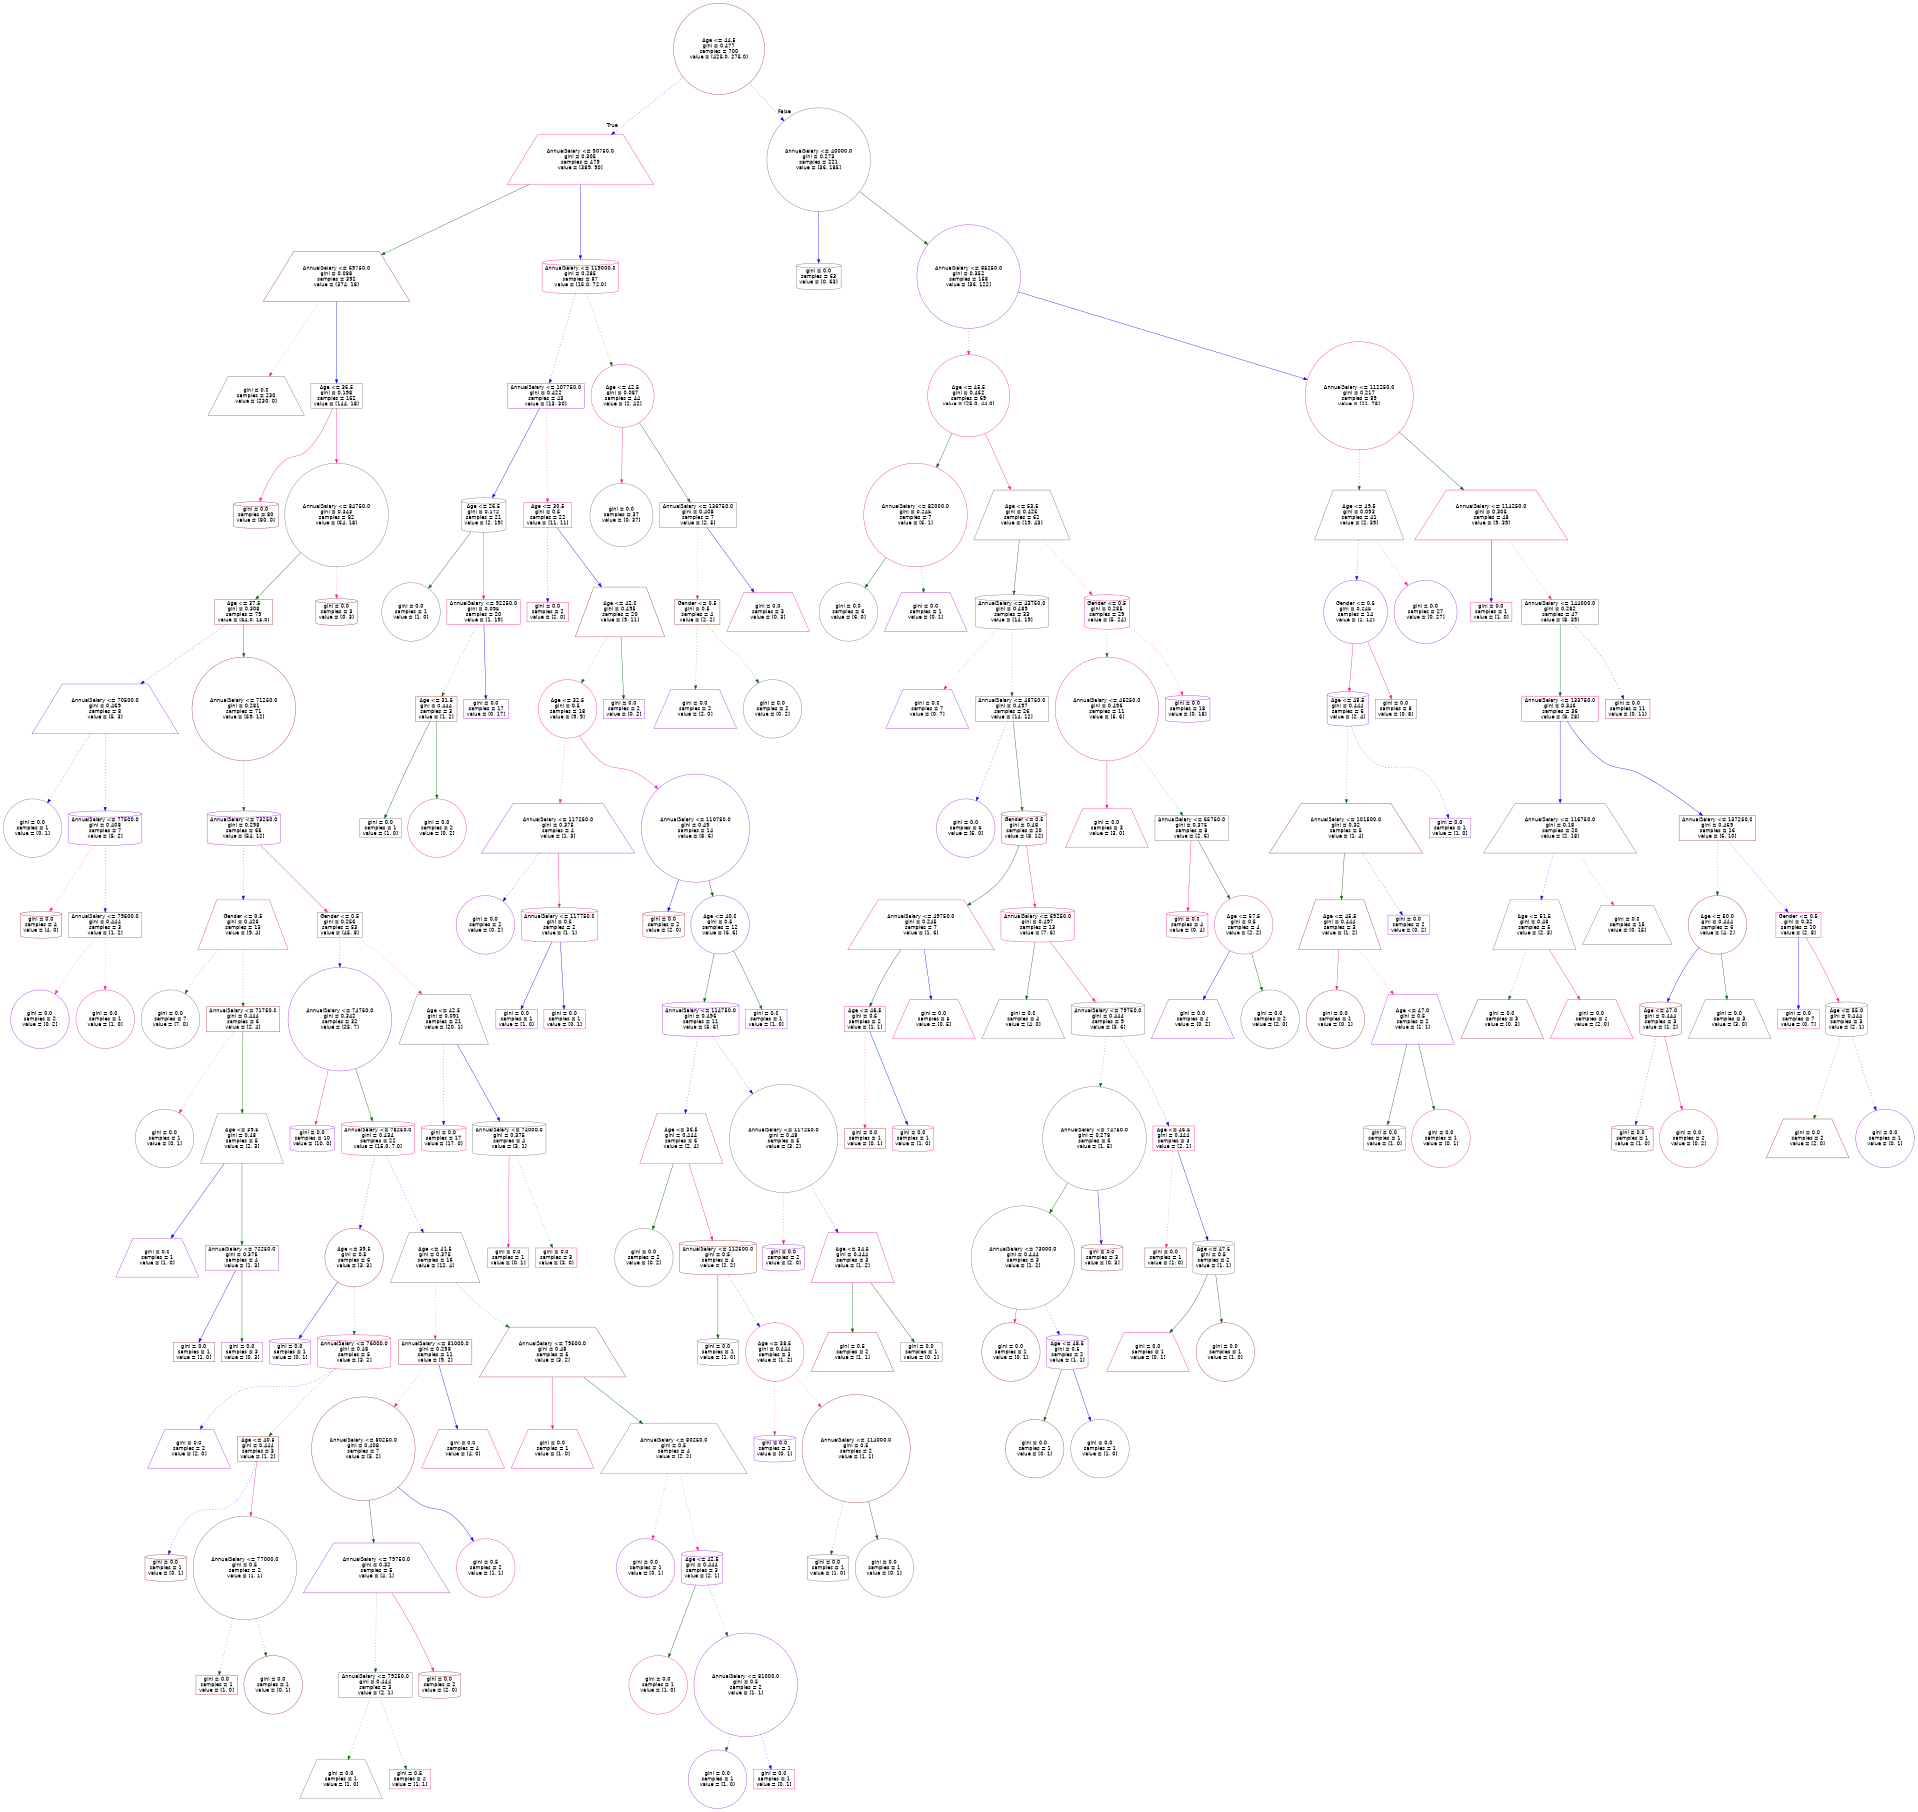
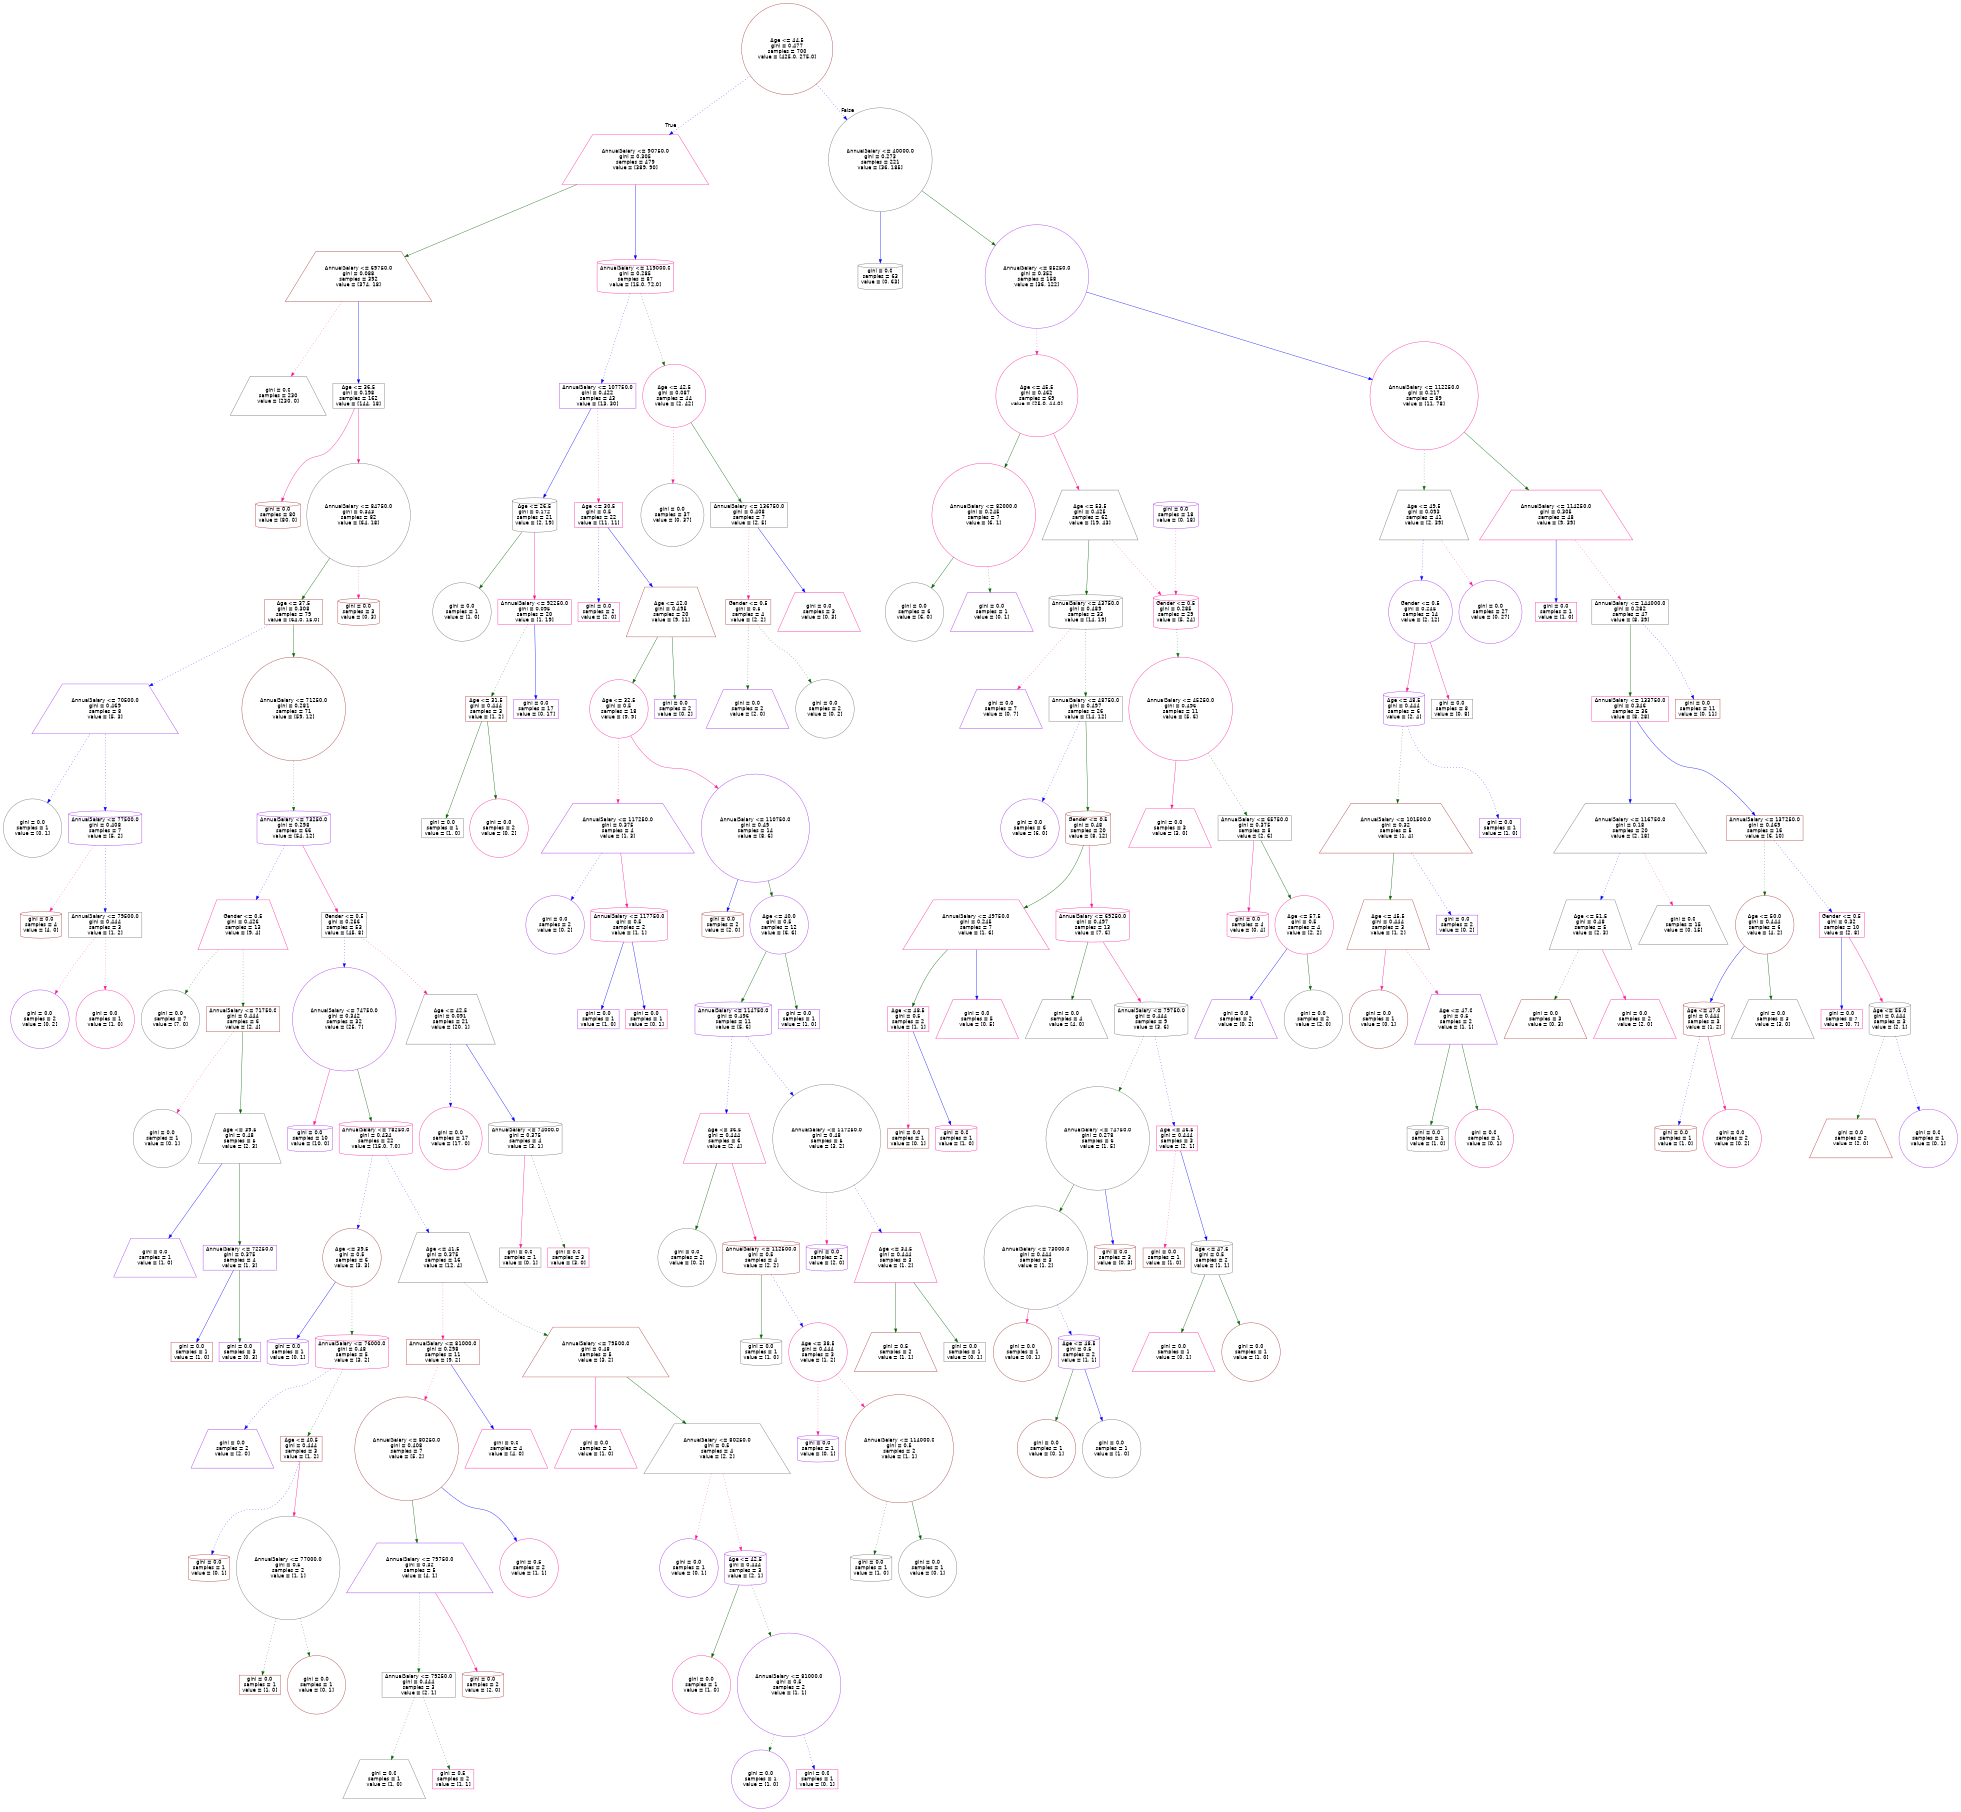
edge "Age <= 42.5 gini = 0.087 samples = 44 value = [2, 42]" -> "gini = 0.0 samples = 37 value = [0, 37]": style solid -> dotted
edge "Gender <= 0.5 gini = 0.285 samples = 29 value = [5, 24]" -> "gini = 0.0 samples = 18 value = [0, 18]": reversed
edge "Age <= 42.0 gini = 0.495 samples = 20 value = [9, 11]" -> "Age <= 32.5 gini = 0.5 samples = 18 value = [9, 9]": style dotted -> solid
node "gini = 0.0 samples = 17 value = [17, 0]": shape cylinder -> circle
